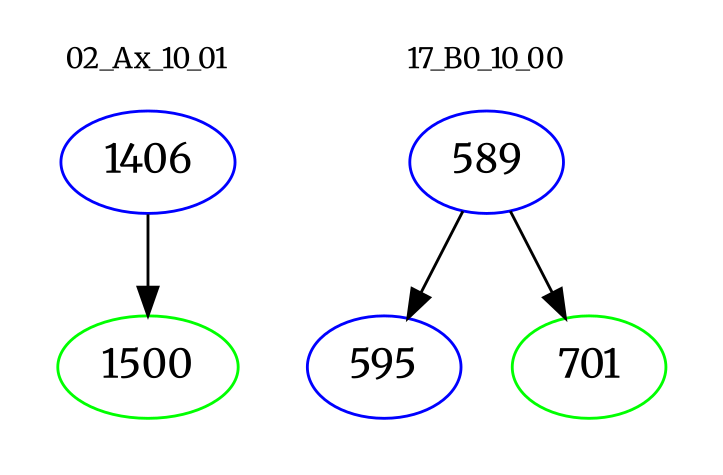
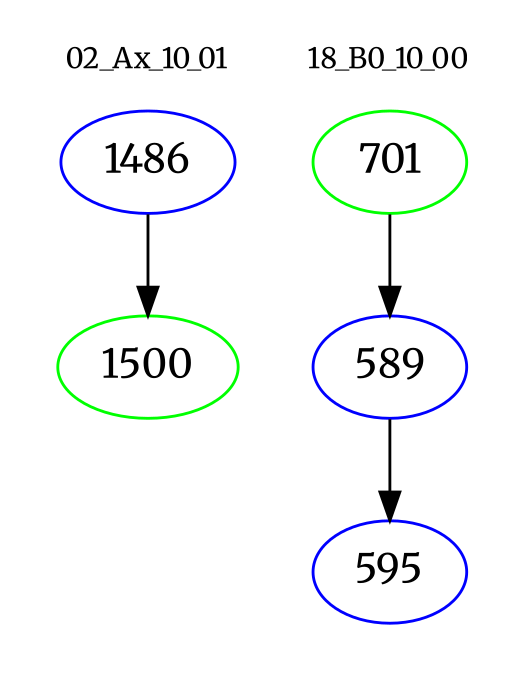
cluster "17_B0_10_00": label "17_B0_10_00" -> "18_B0_10_00"
node "1406": label "1406" -> "1486"
edge "589" -> "701": reversed
